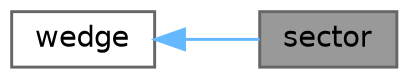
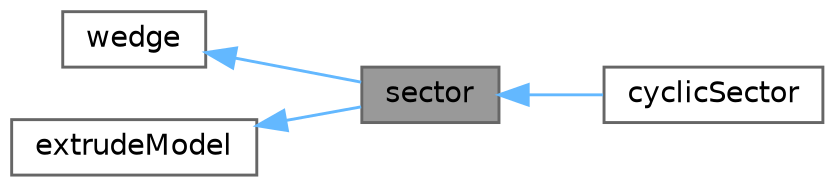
node "cyclicSector": added
node "extrudeModel": added
